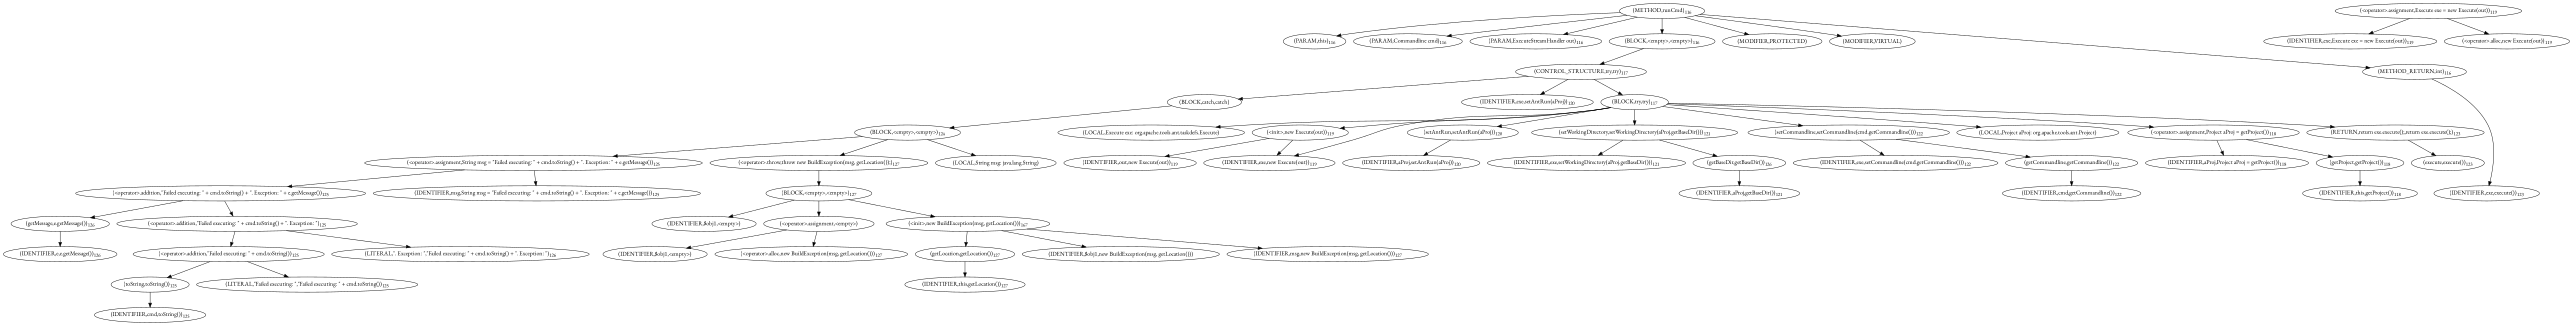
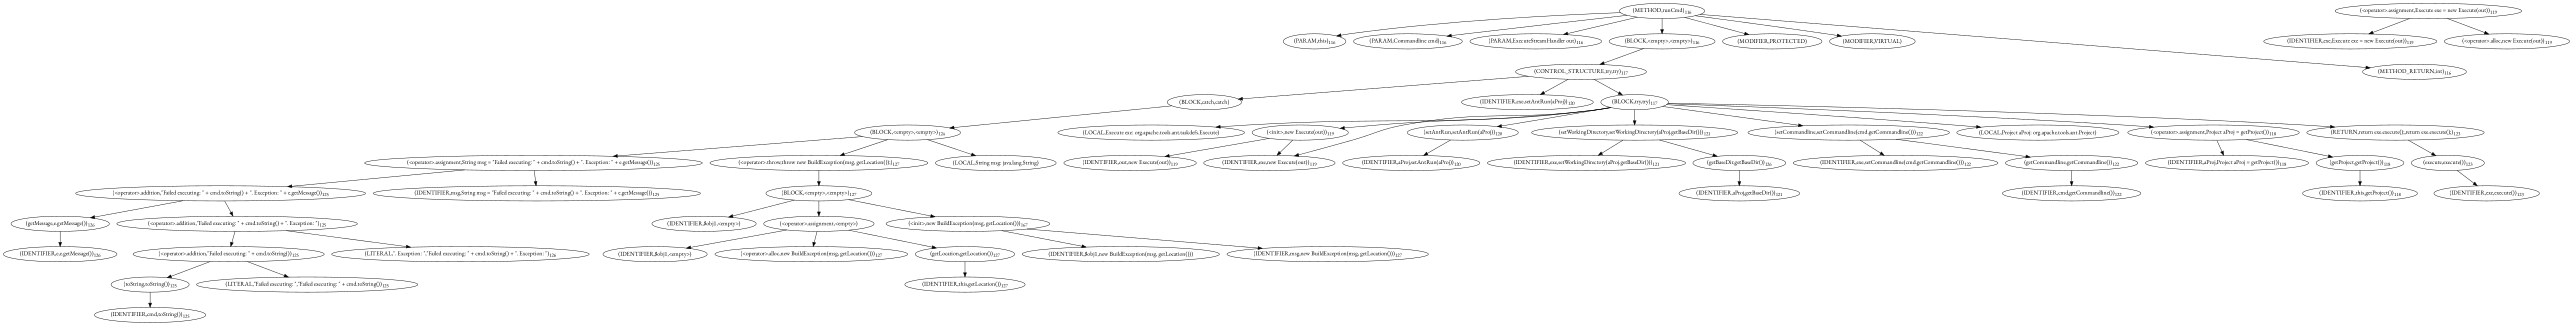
edge "(METHOD_RETURN,int)" -> "(IDENTIFIER,exe,execute())": now "(execute,execute())" -> "(IDENTIFIER,exe,execute())"
edge "(<init>,new BuildException(msg, getLocation()))" -> "(getLocation,getLocation())": now "(<operator>.assignment,<empty>)" -> "(getLocation,getLocation())"
